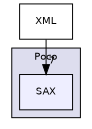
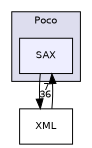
edge "SAX" -> "XML": added
